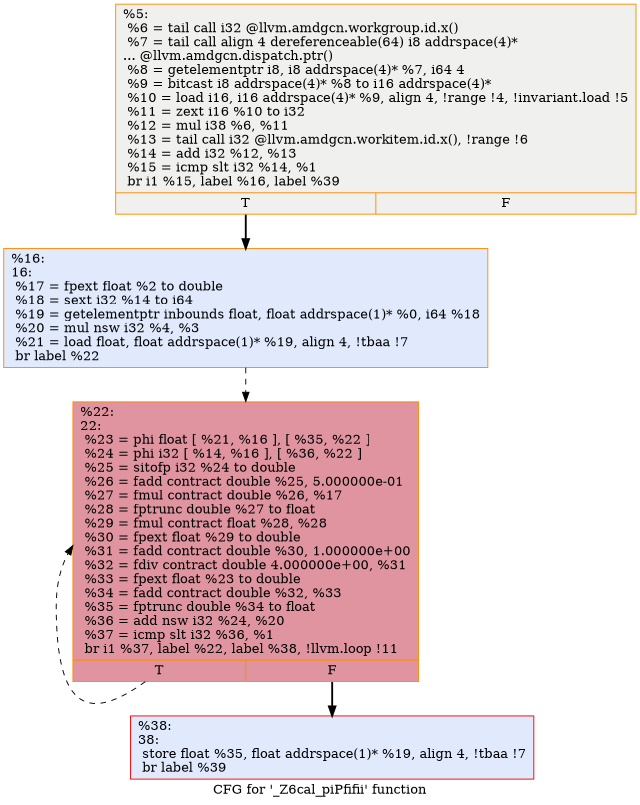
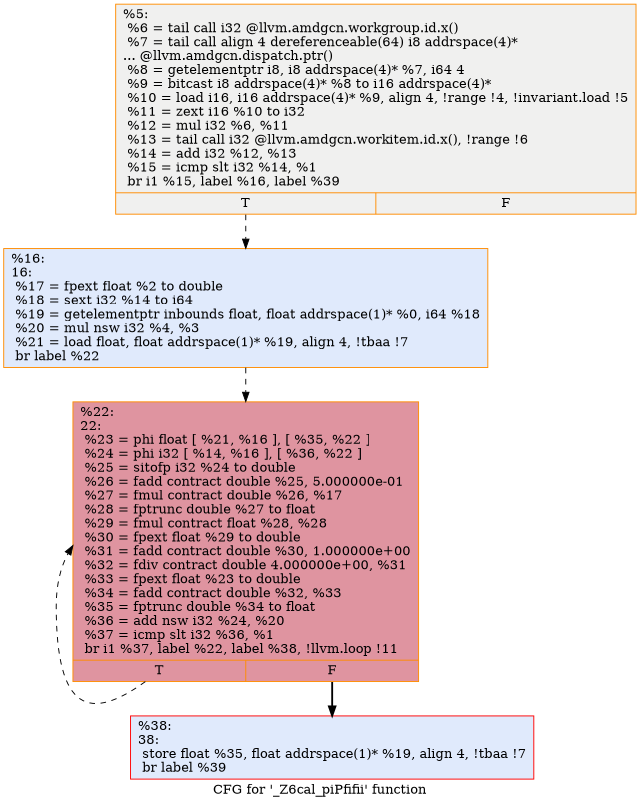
node "%5:": text "%12 = mul i38 %6, %11" -> "%12 = mul i32 %6, %11"
edge "%5:" -> "%16:": style bold -> dashed
